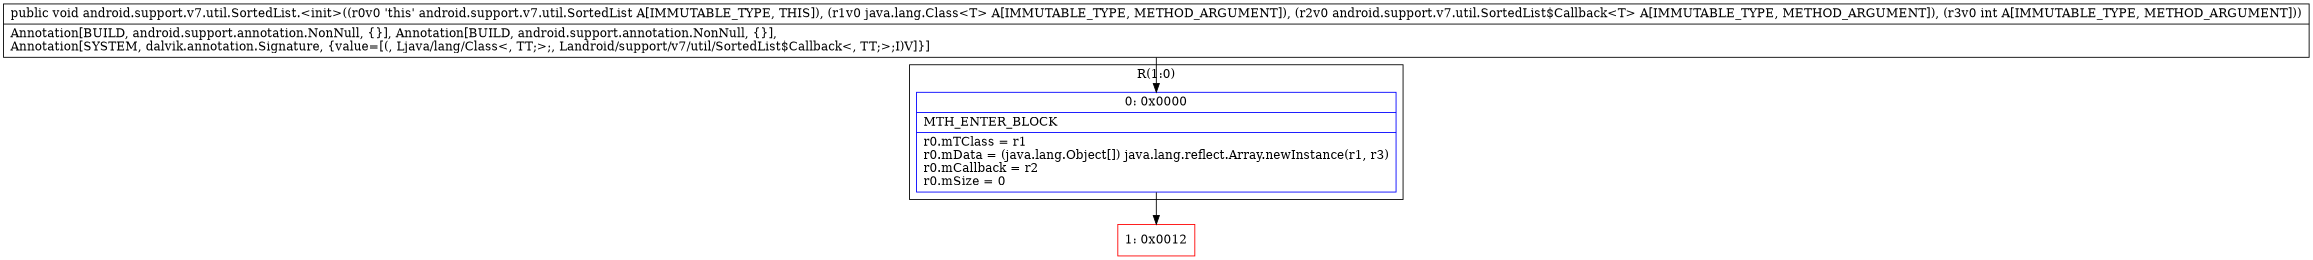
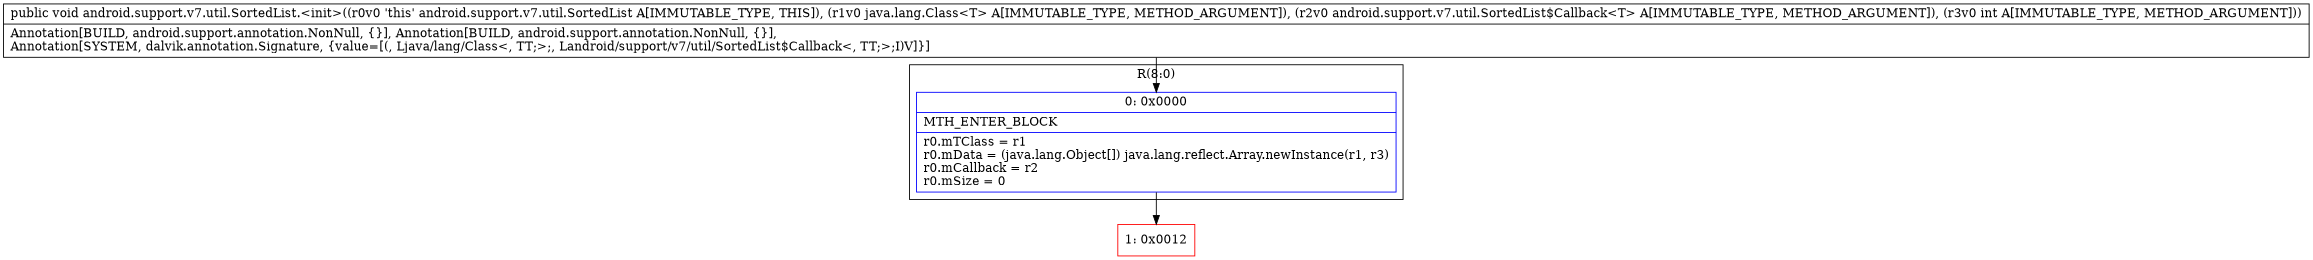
cluster "R(1:0)": label "R(1:0)" -> "R(8:0)"
